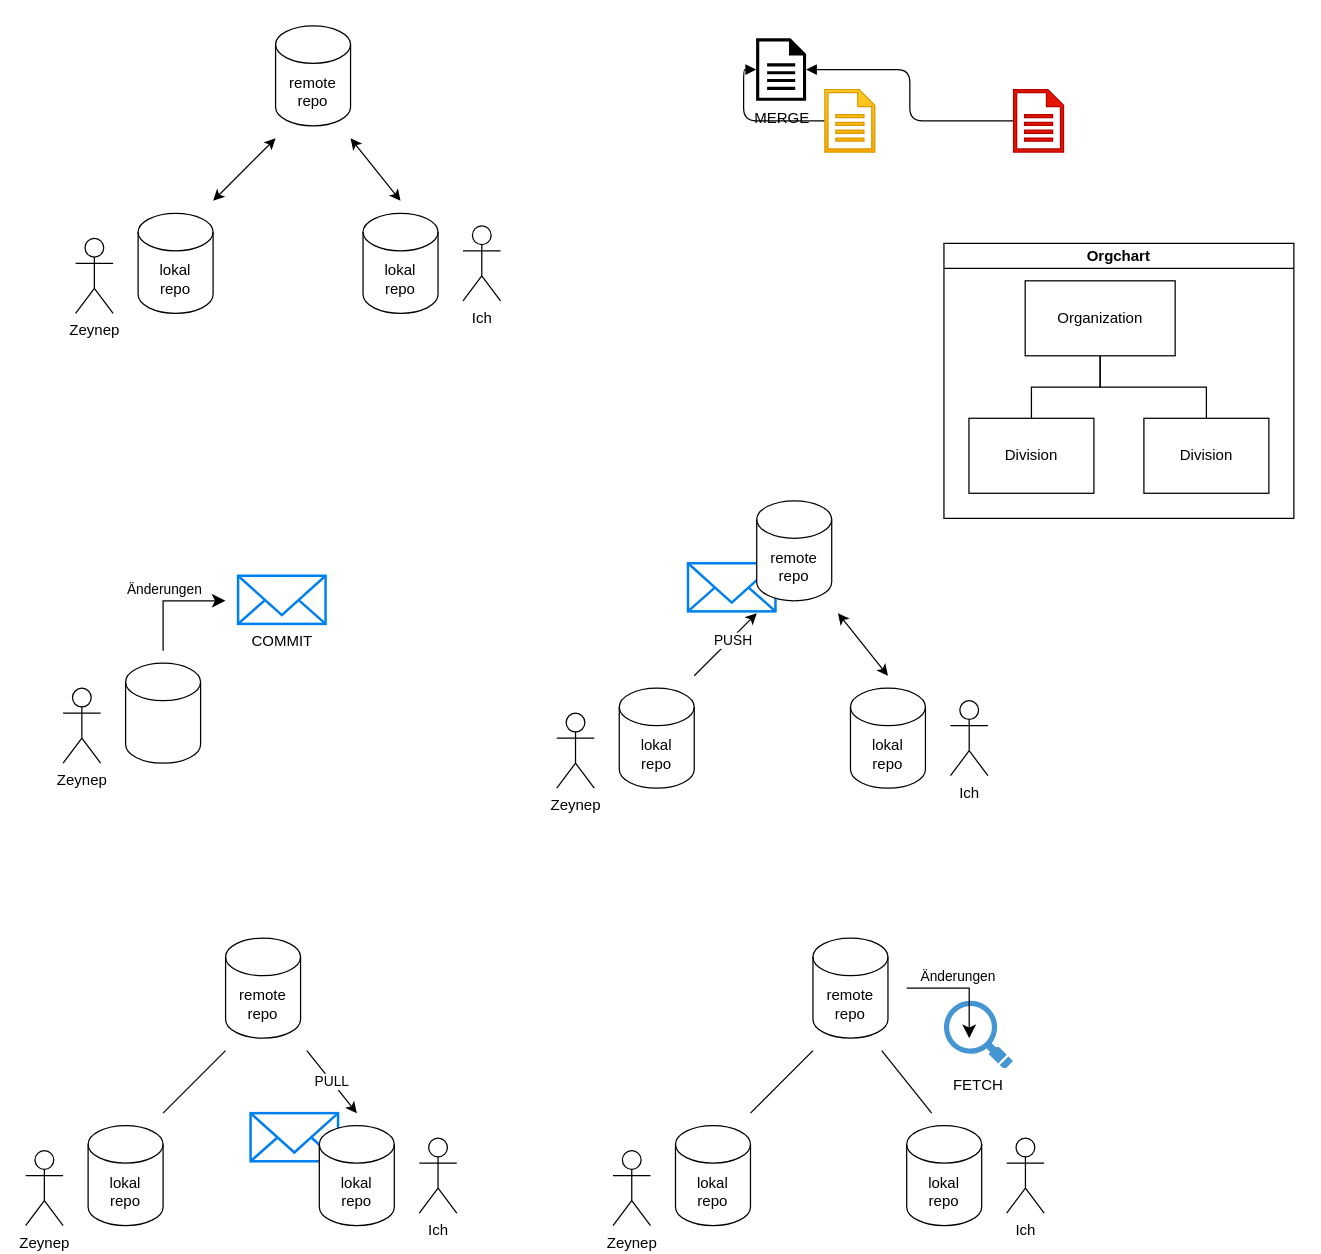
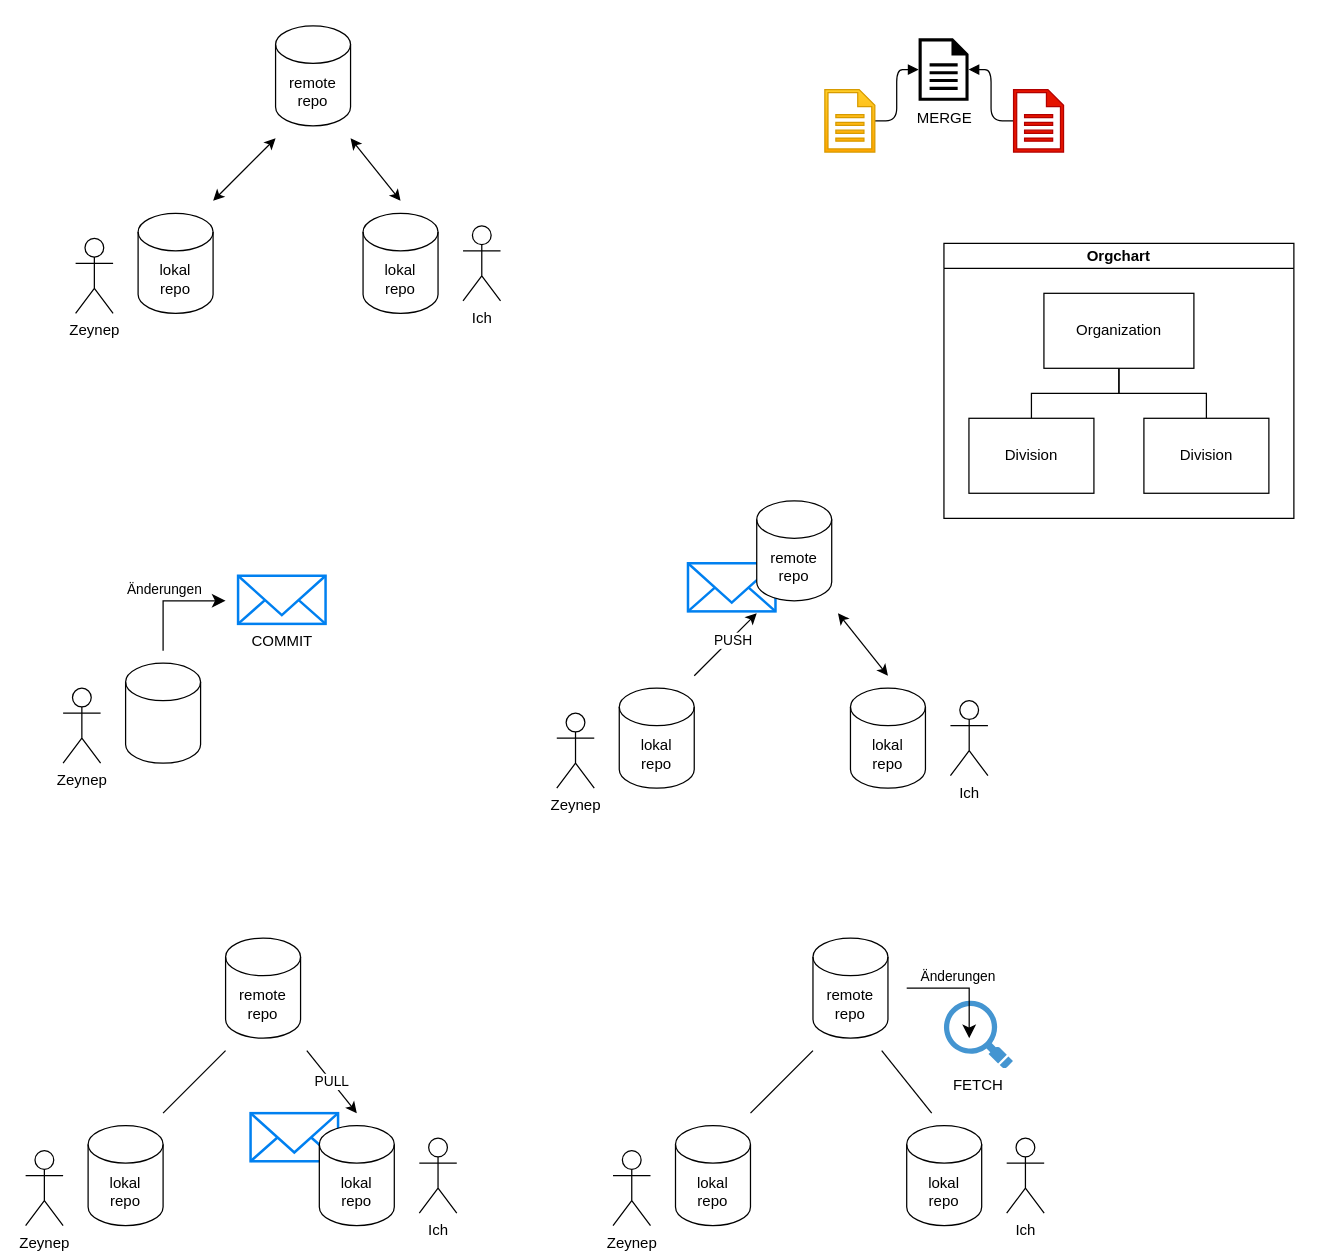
node "MERGE": moved (781, 69) -> (944, 69)
node "Organization": moved (1100, 318) -> (1119, 331)
